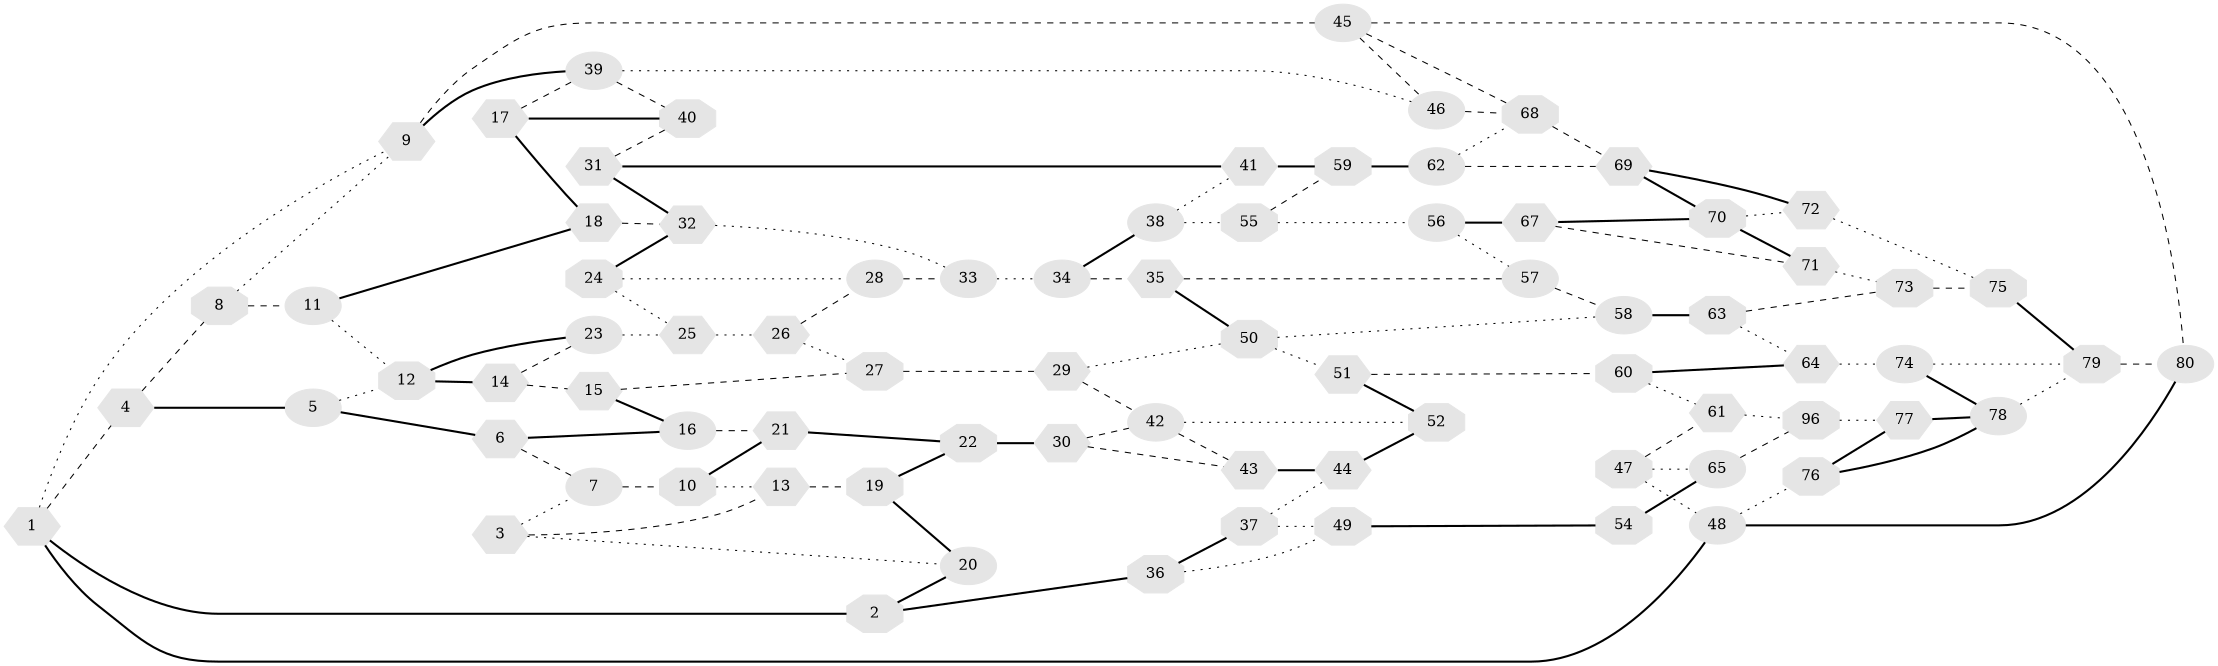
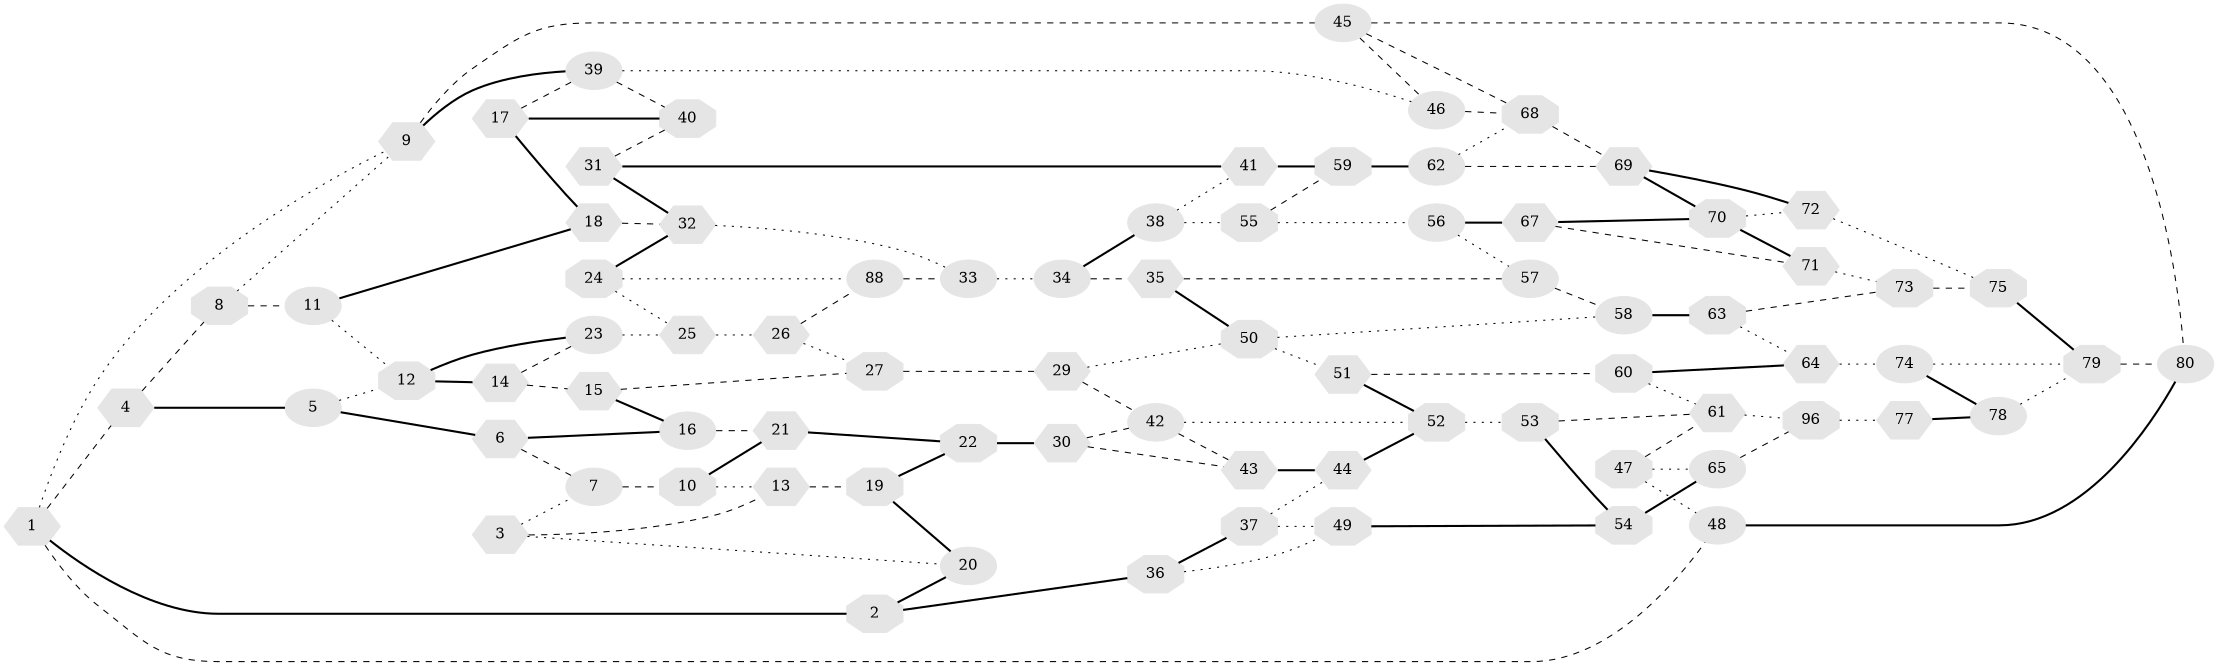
node "28": label "28" -> "88"
node "53": added
node "76": removed
edge "48" -- "1": style bold -> dashed
